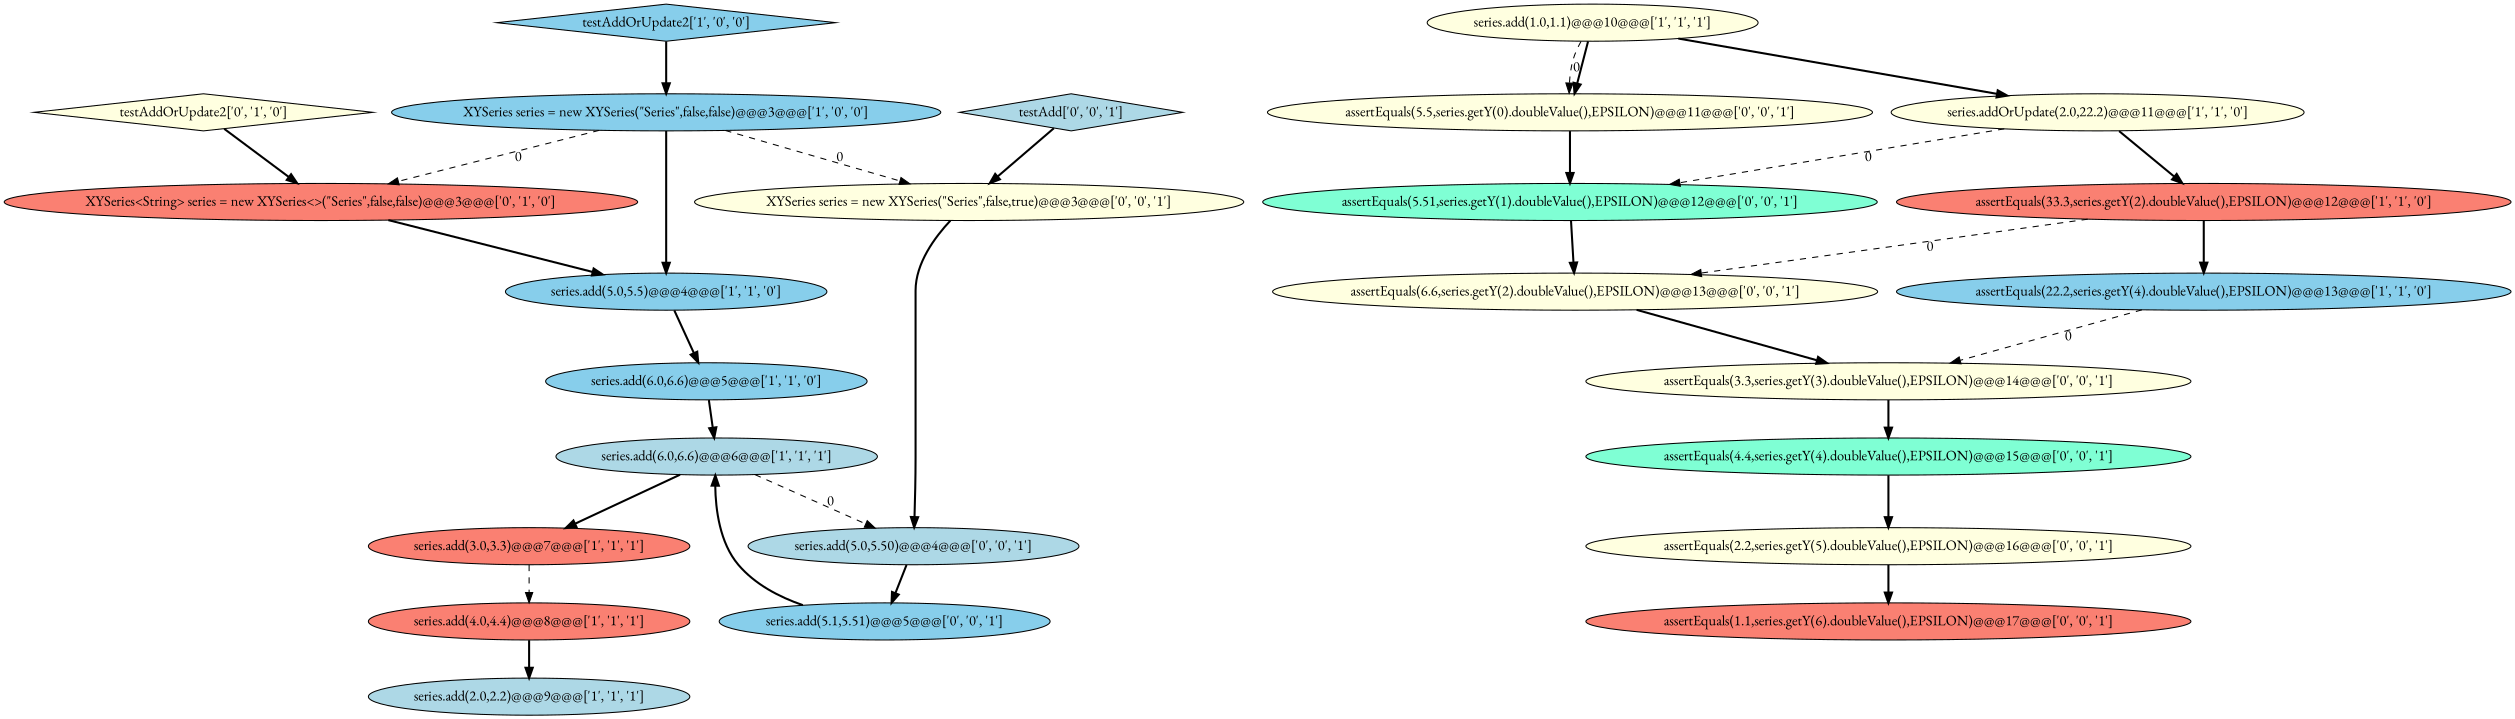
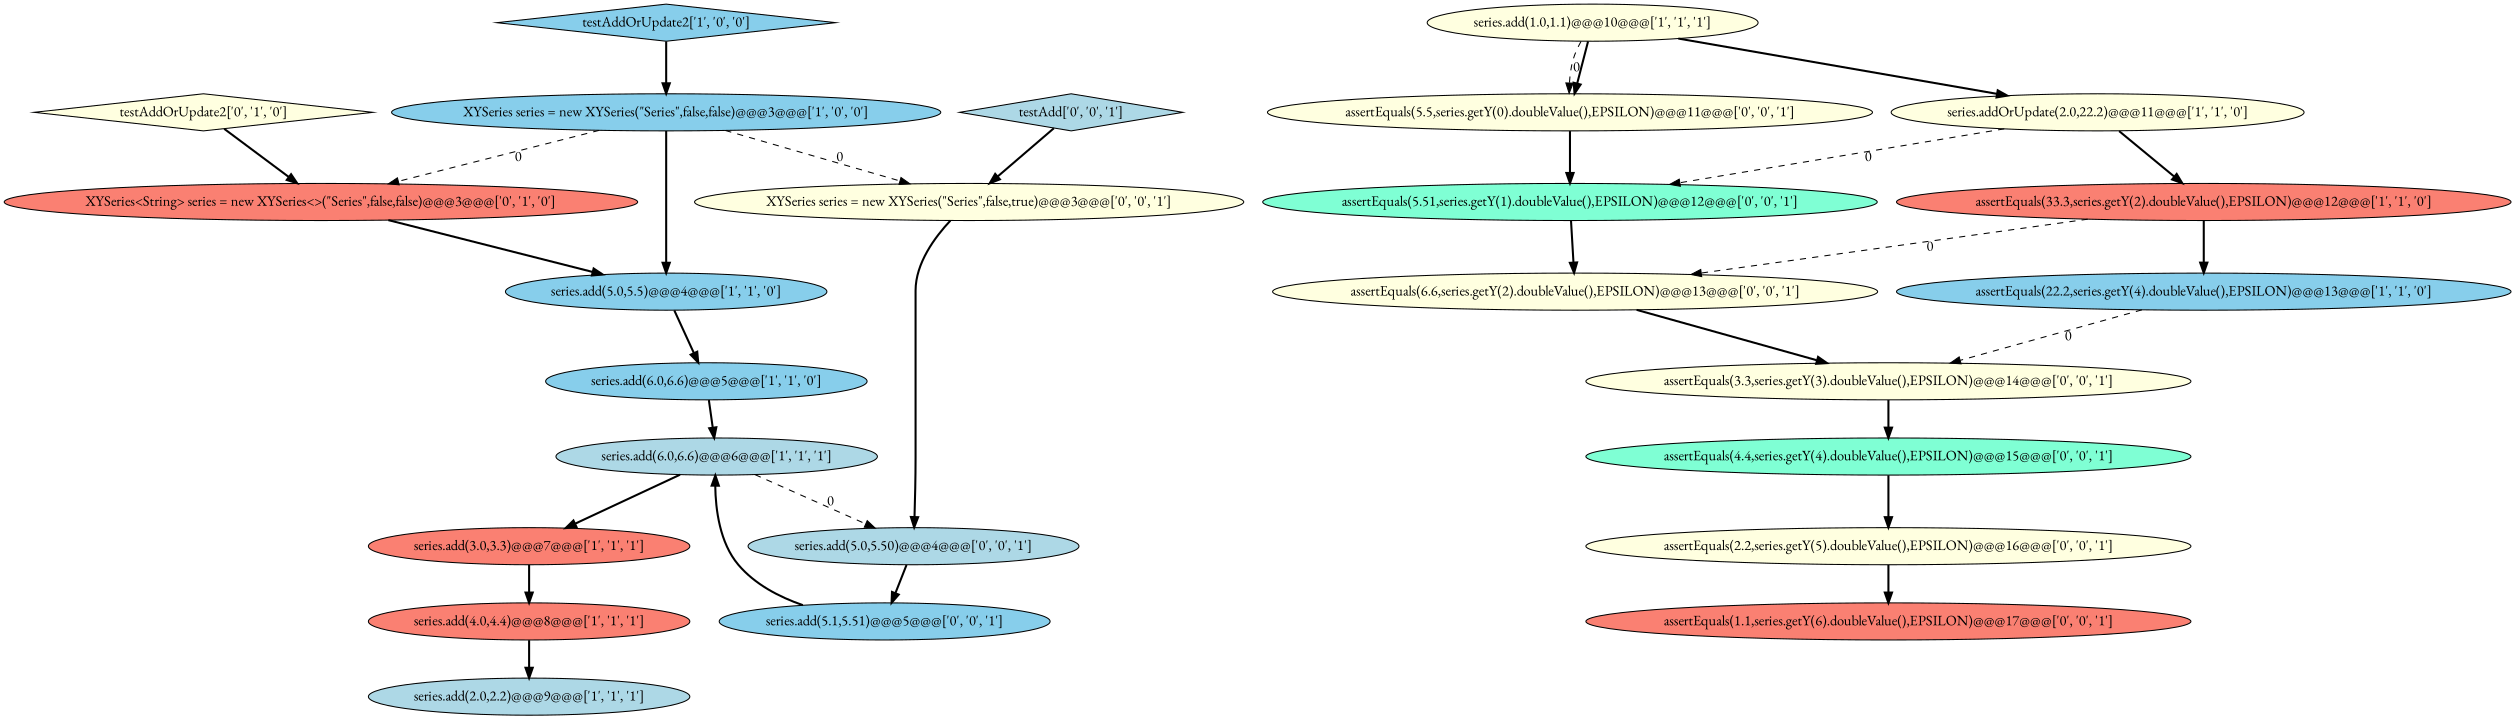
edge "series.add(3.0,3.3)@@@7@@@['1', '1', '1']" -> "series.add(4.0,4.4)@@@8@@@['1', '1', '1']": style dashed -> bold
